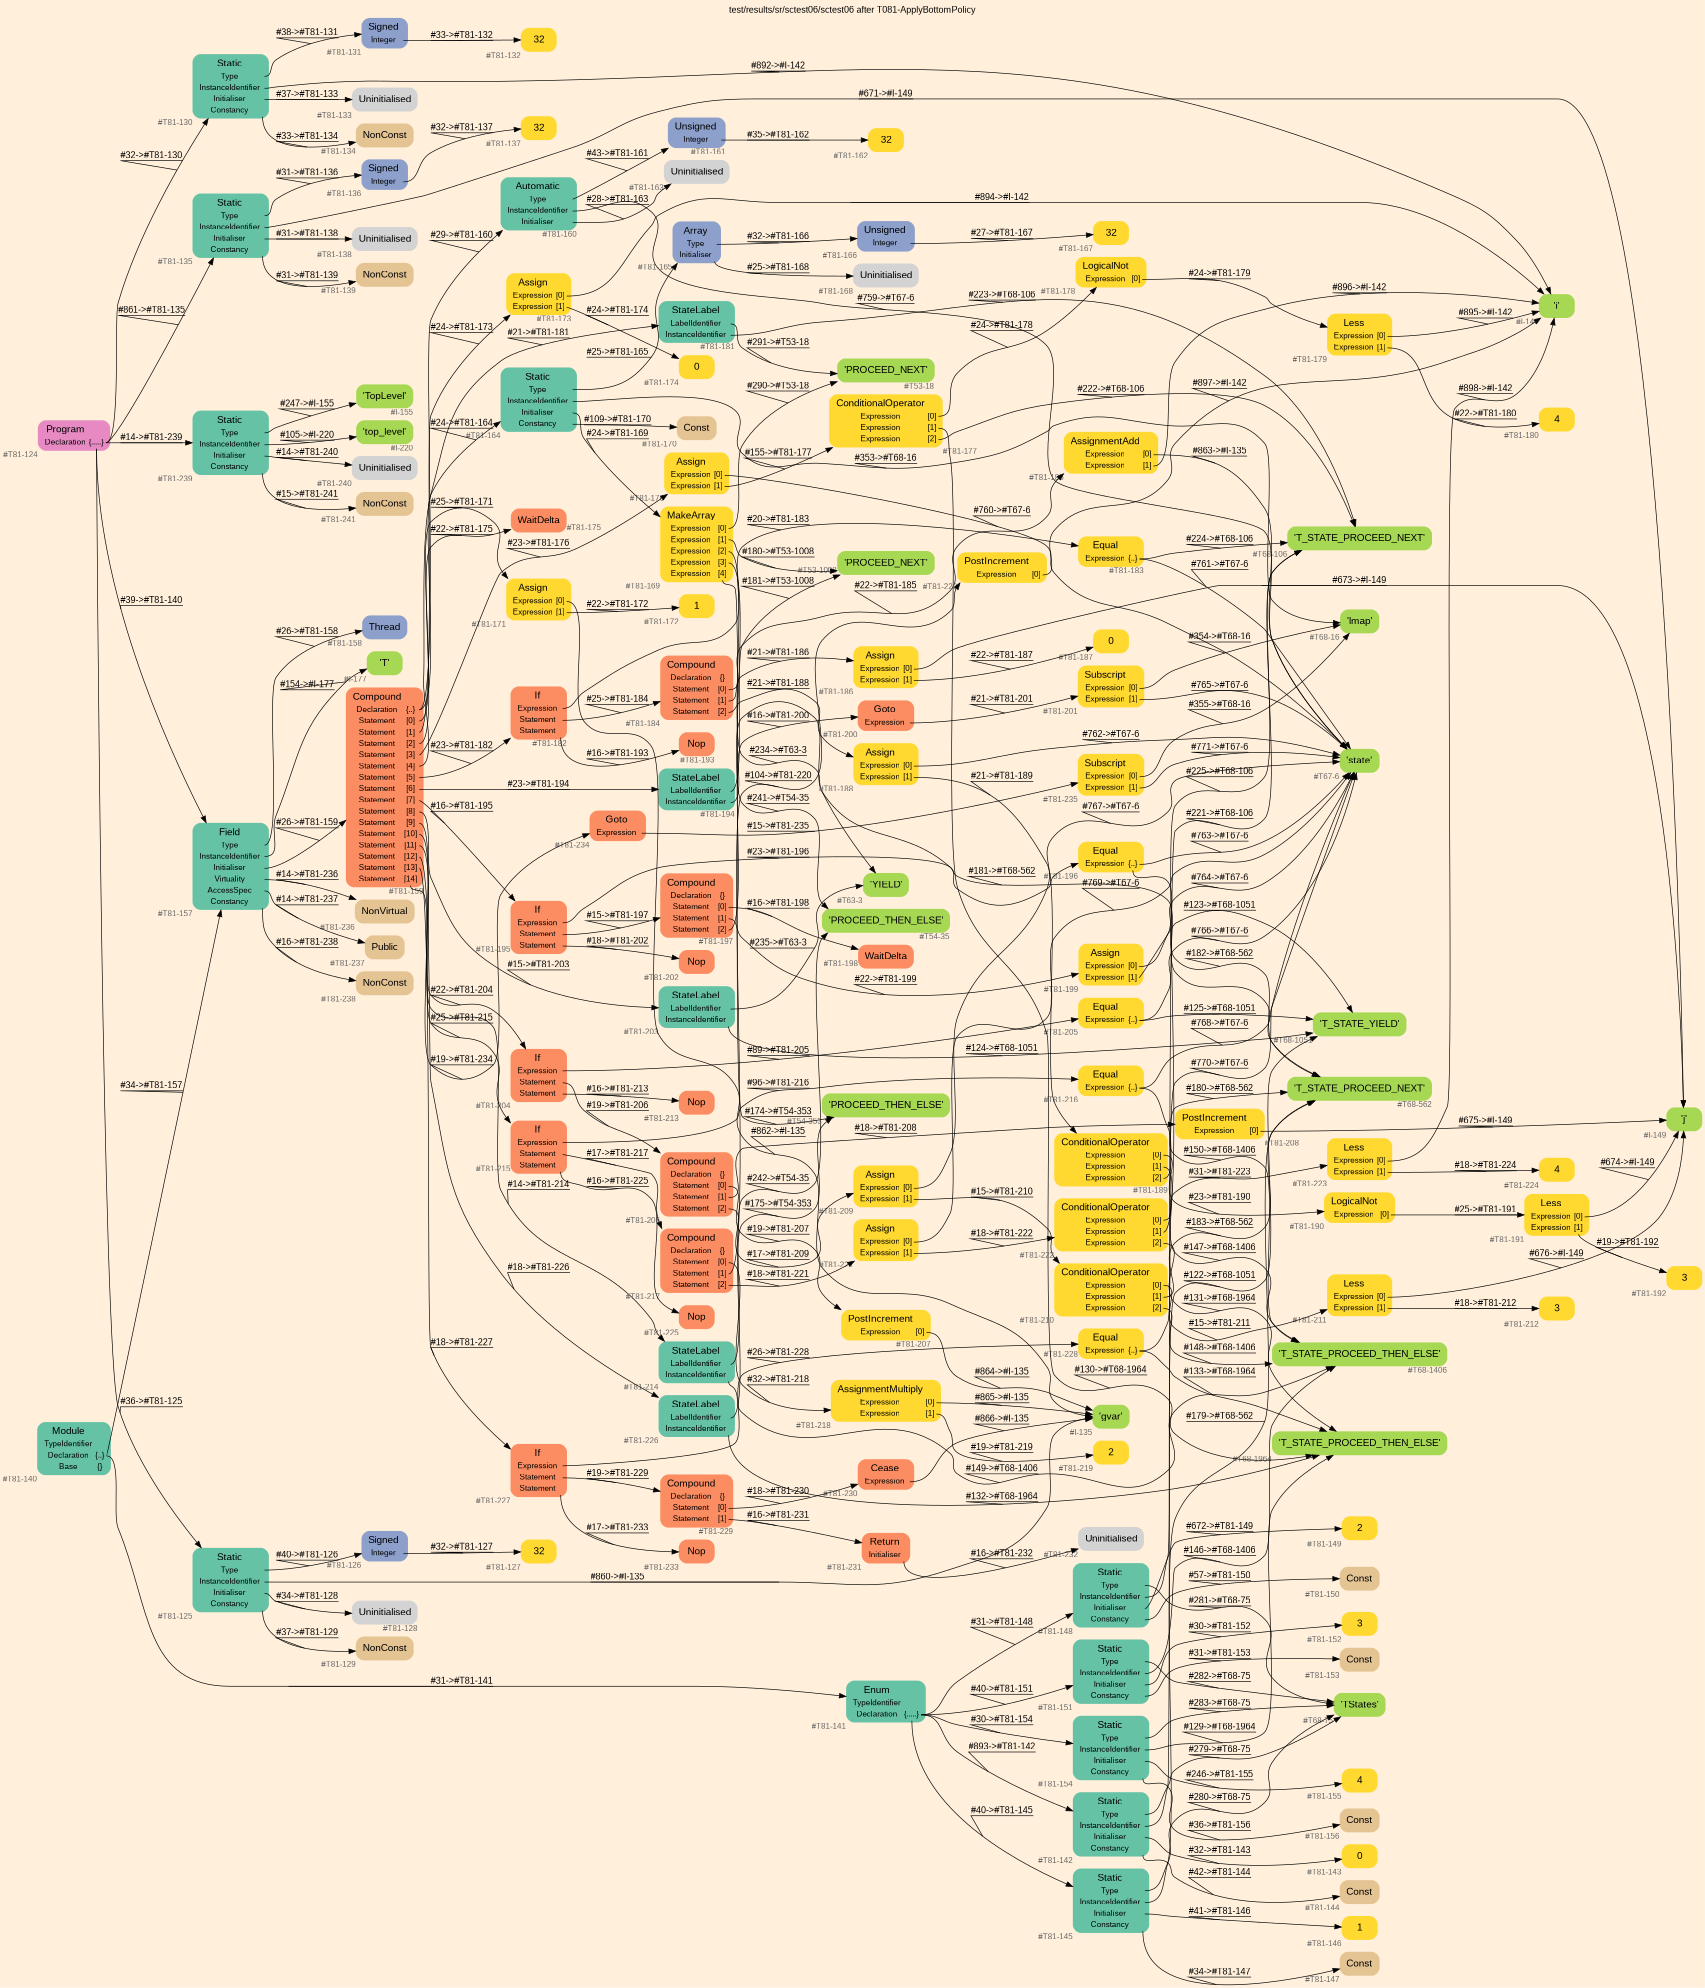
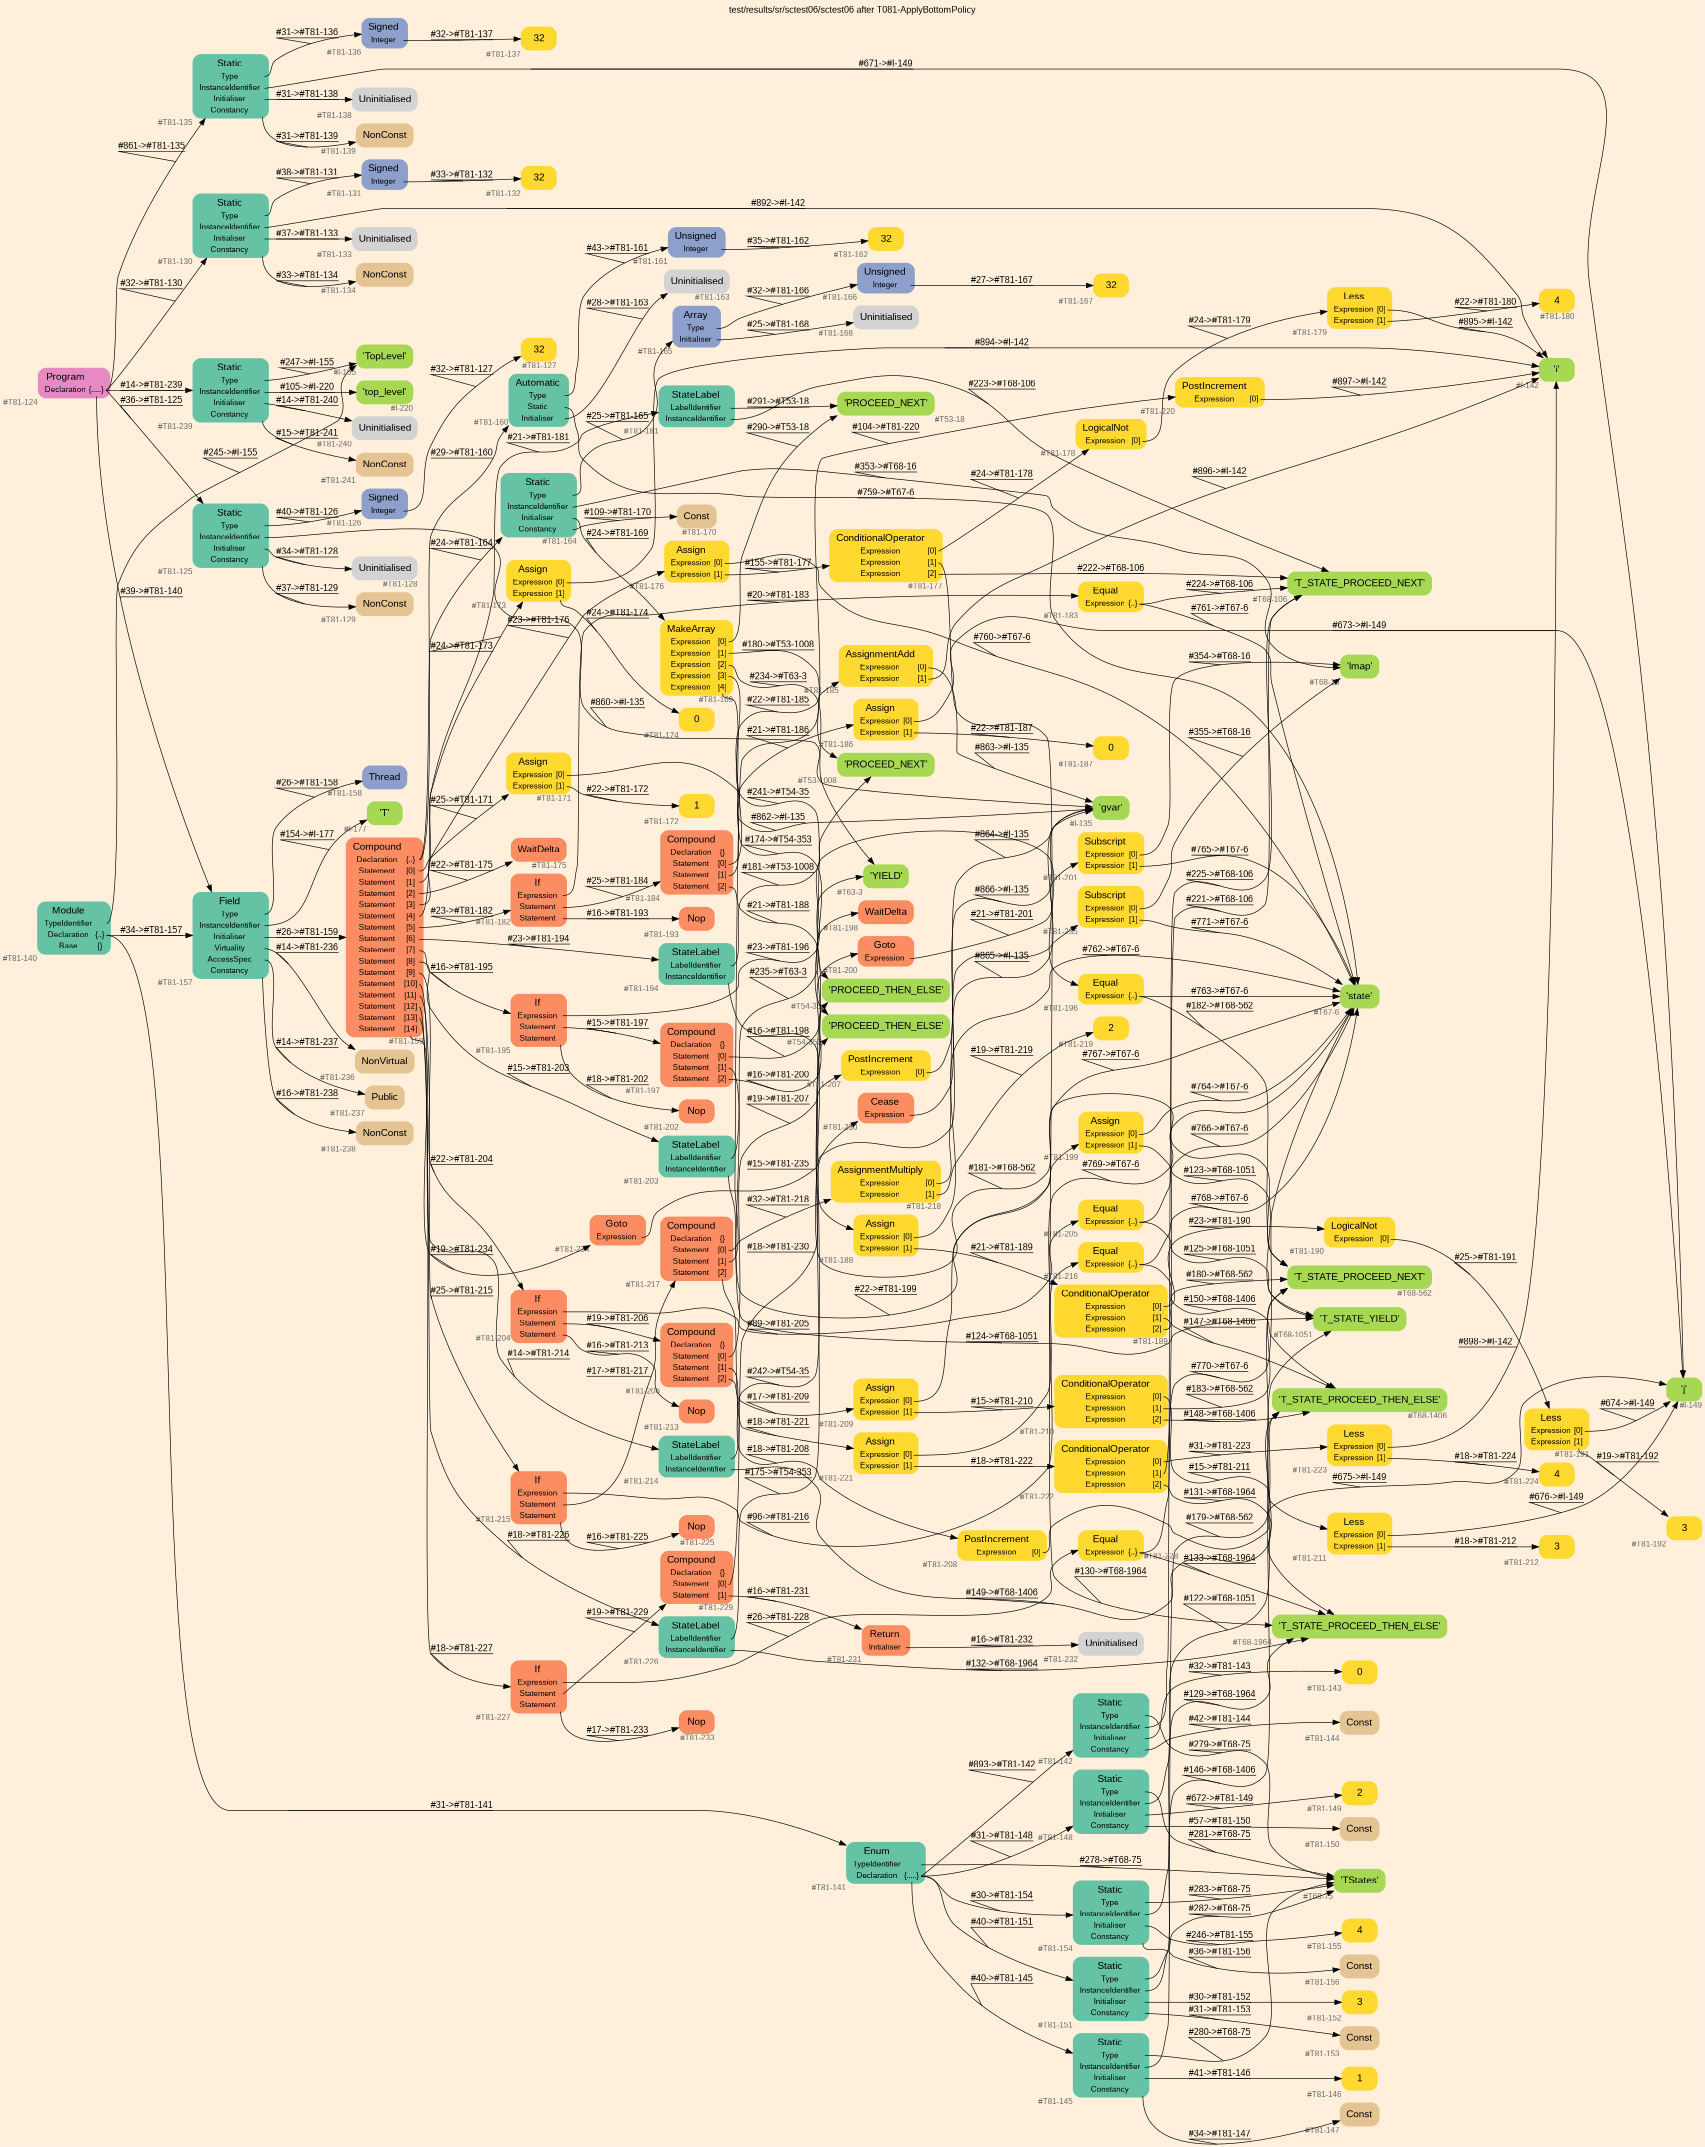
node "Automatic": text "InstanceIdentifier" -> "Static"
edge "AssignmentAdd" -> "'state'": now "AssignmentAdd" -> "'gvar'"
edge "Module" -> "'TopLevel'": added, label "#245->#I-155"
edge "Enum" -> "'TStates'": added, label "#278->#T68-75"
